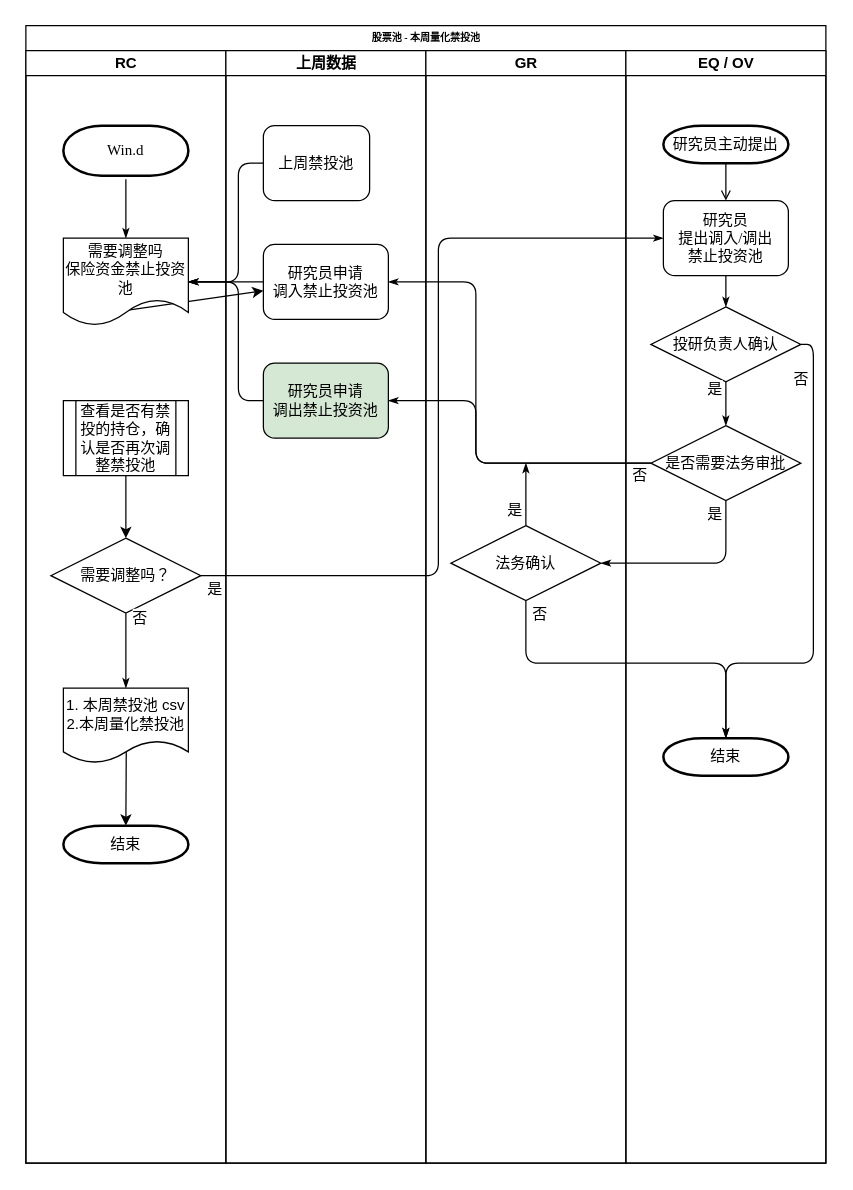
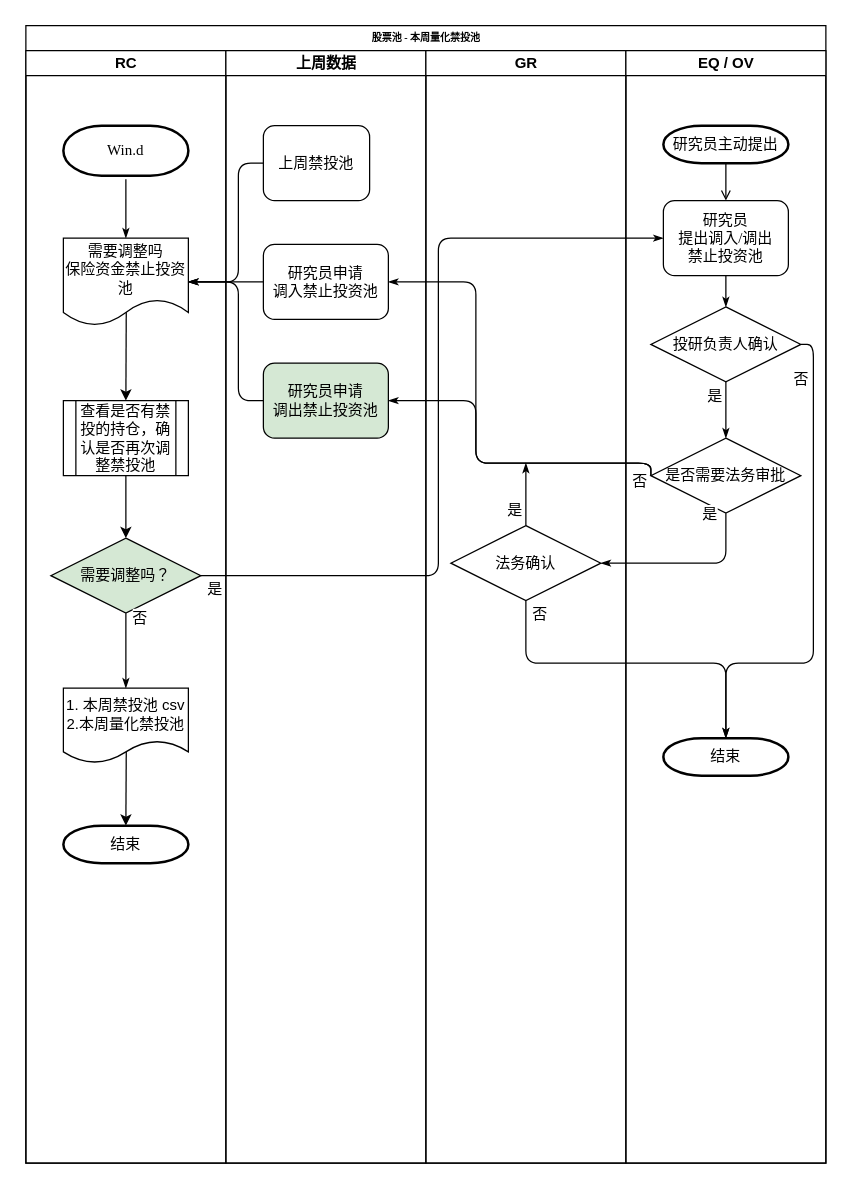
edge "需要调整吗 保险资金禁止投资池" -> "研究员申请 调入禁止投资池": now "需要调整吗 保险资金禁止投资池" -> "查看是否有禁投的持仓，确认是否再次调整禁投池"
node "是否需要法务审批": moved (726, 463) -> (726, 476)
node "需要调整吗？": fillcolor #ffffff -> #d5e8d4
